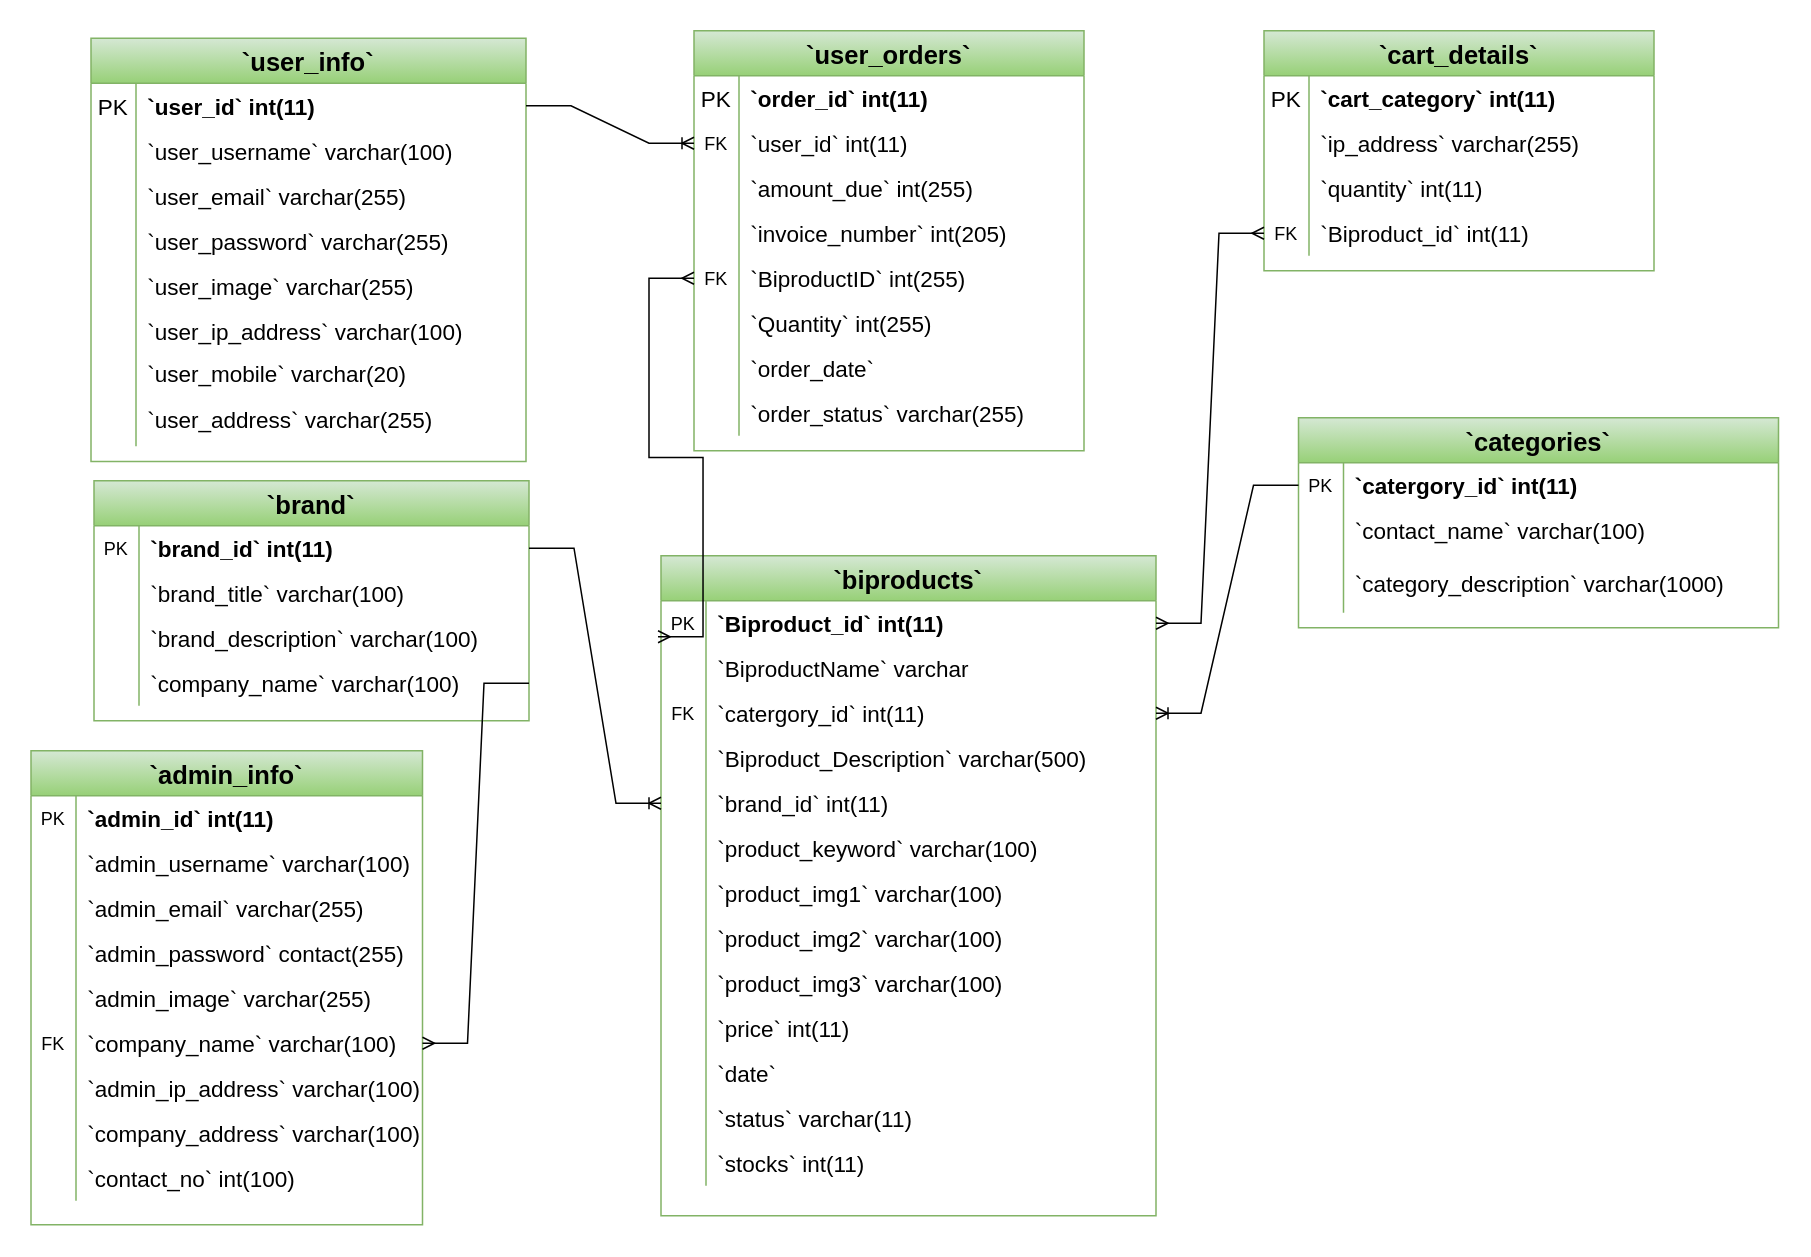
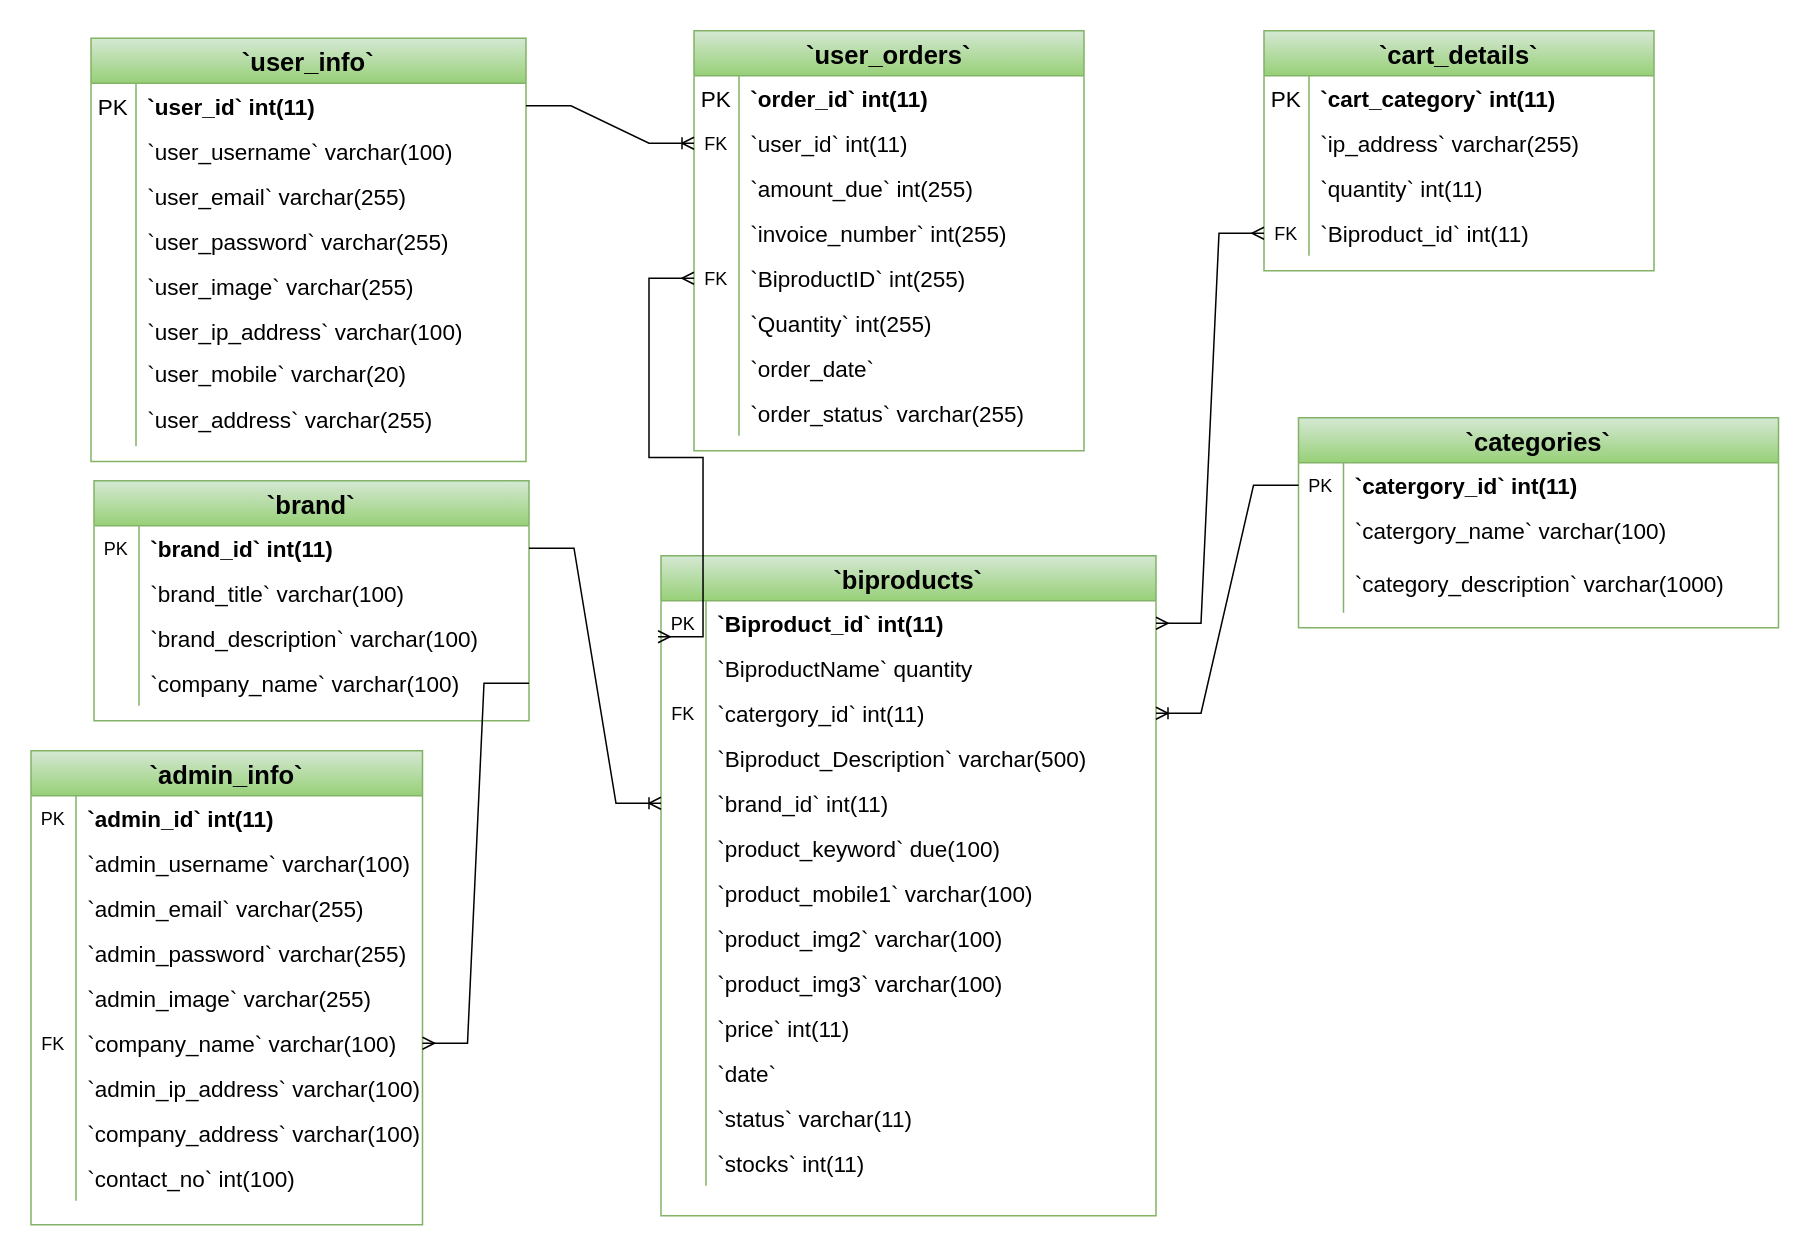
node "`invoice_number` int(205)": label "`invoice_number` int(205)" -> "`invoice_number` int(255)"
node "`contact_name` varchar(100)": label "`contact_name` varchar(100)" -> "`catergory_name` varchar(100)"
node "`BiproductName` varchar": label "`BiproductName` varchar" -> "`BiproductName` quantity"
node "`product_keyword` varchar(100)": label "`product_keyword` varchar(100)" -> "`product_keyword` due(100)"
node "`product_img1` varchar(100)": label "`product_img1` varchar(100)" -> "`product_mobile1` varchar(100)"
node "`admin_password` contact(255)": label "`admin_password` contact(255)" -> "`admin_password` varchar(255)"
